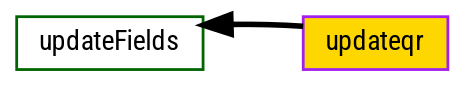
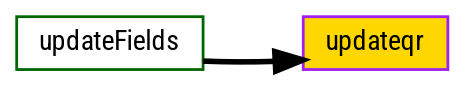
edge "updateqr" -> "updateFields": reversed
